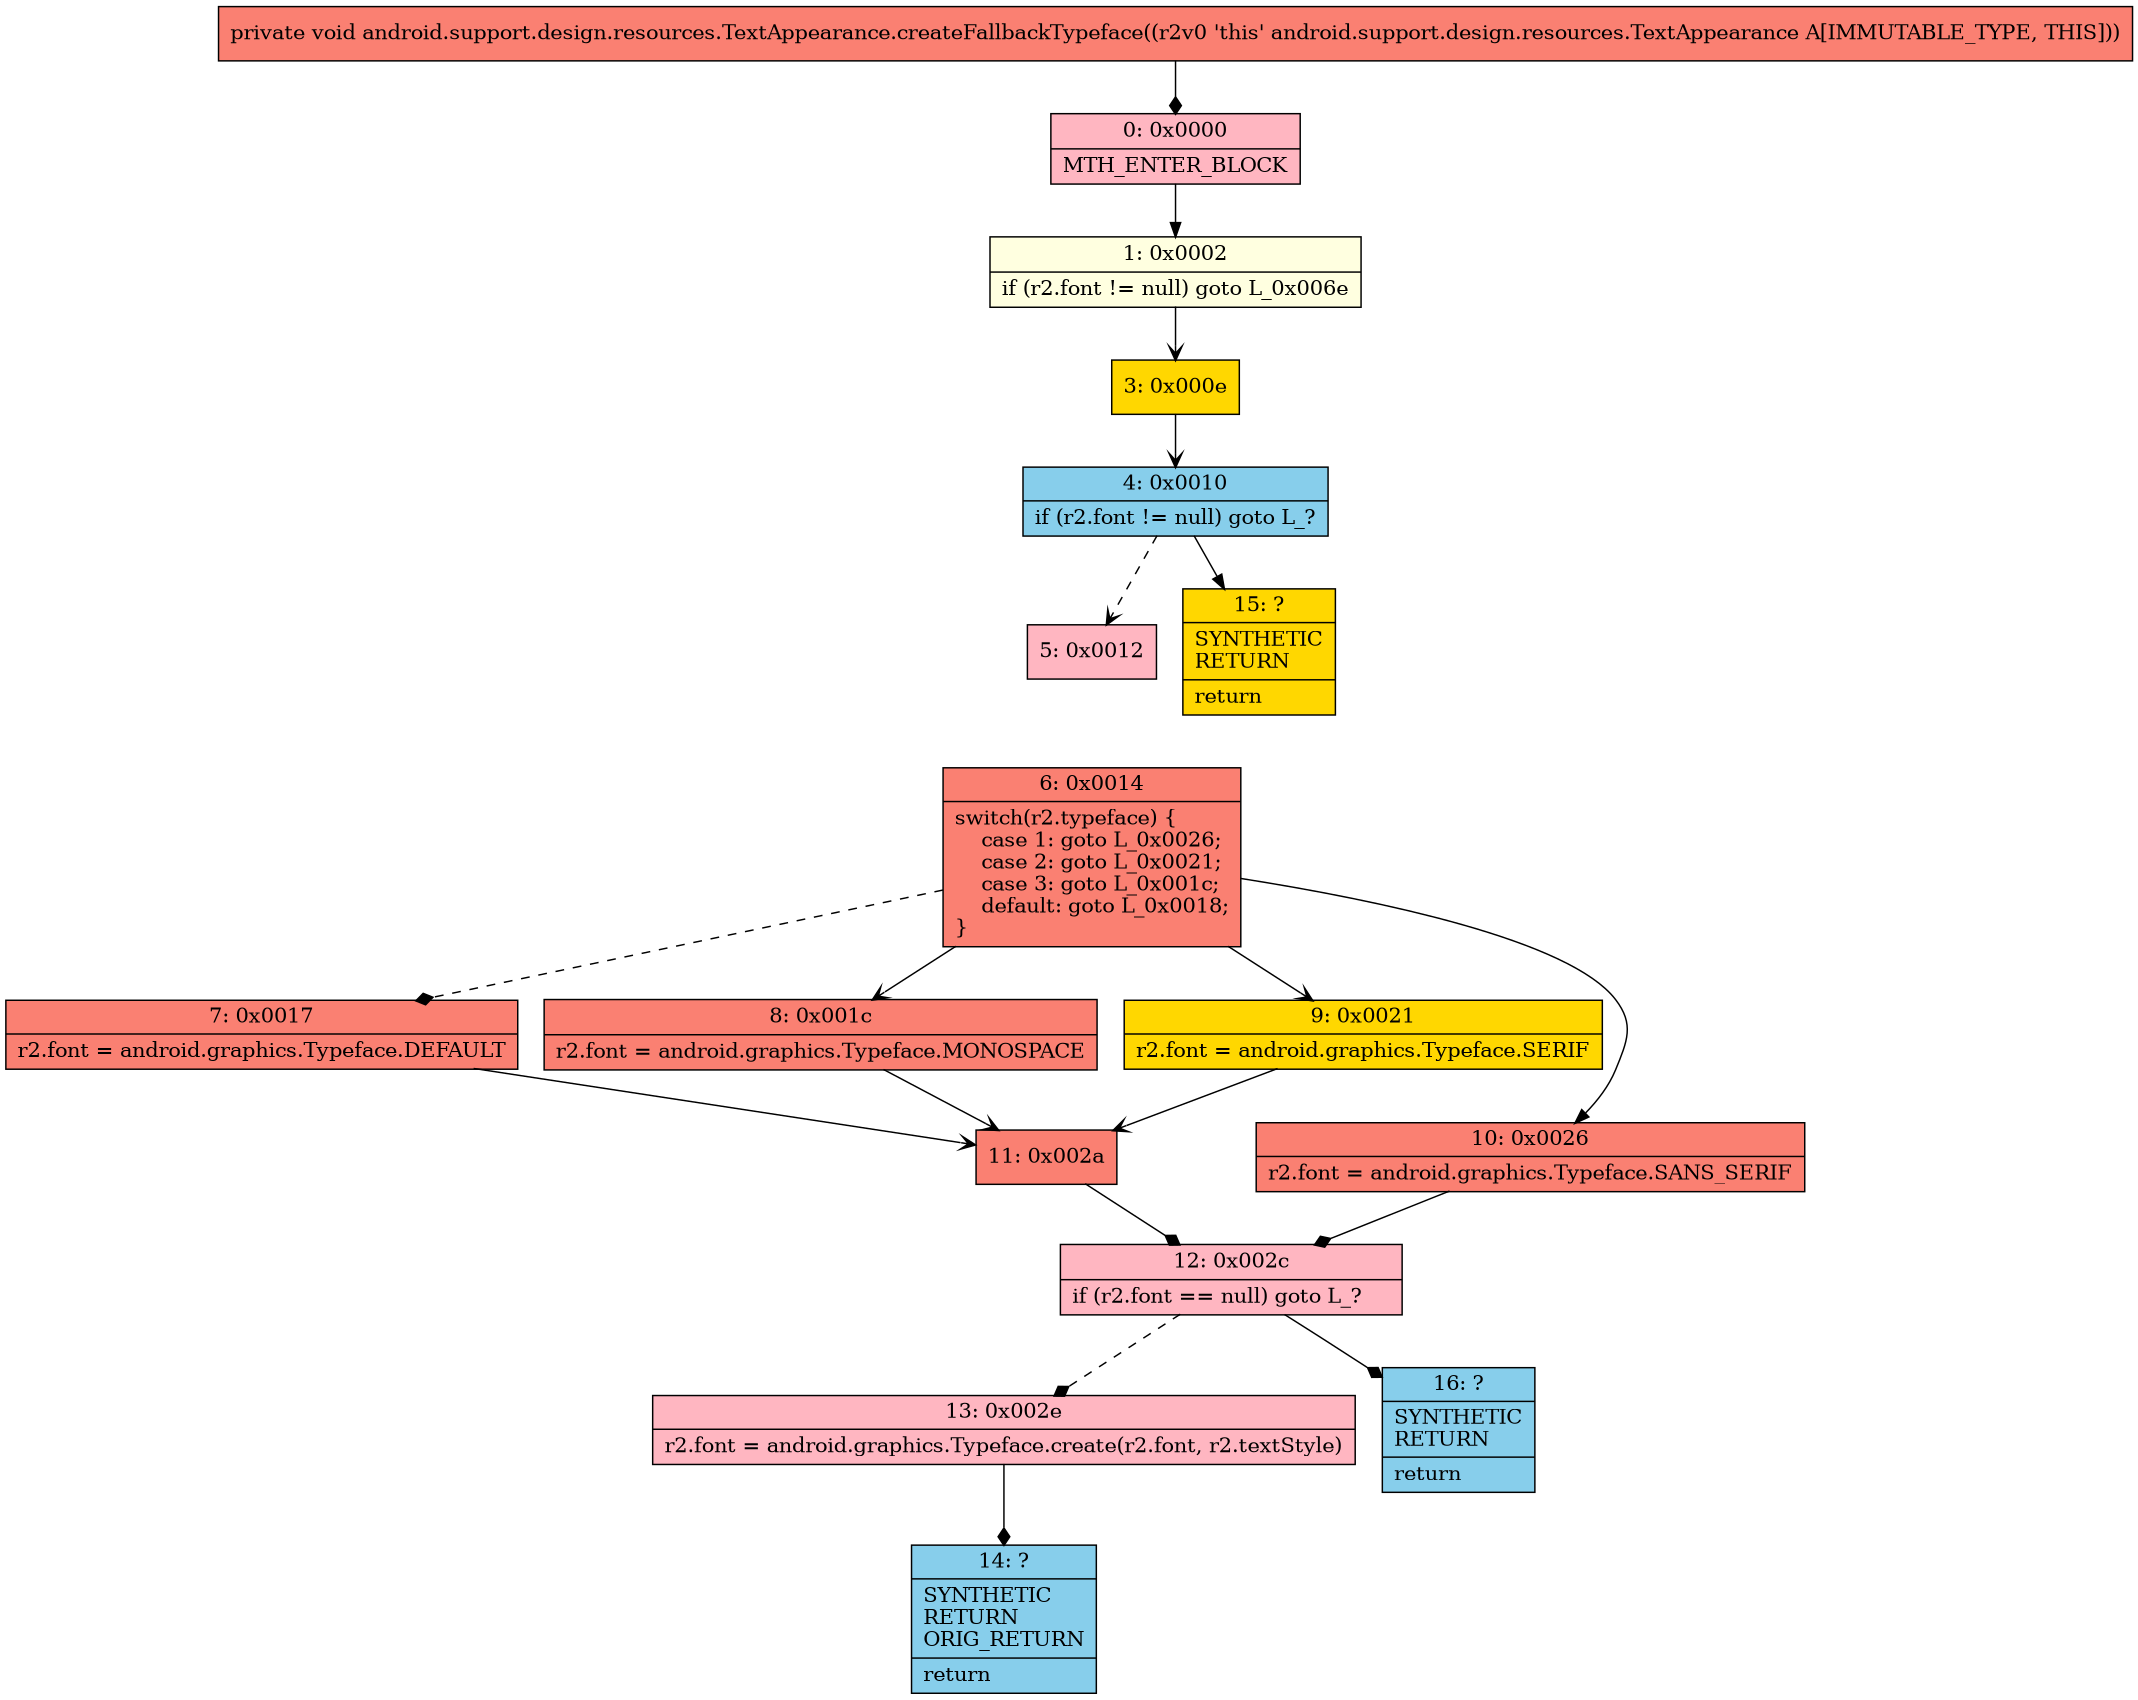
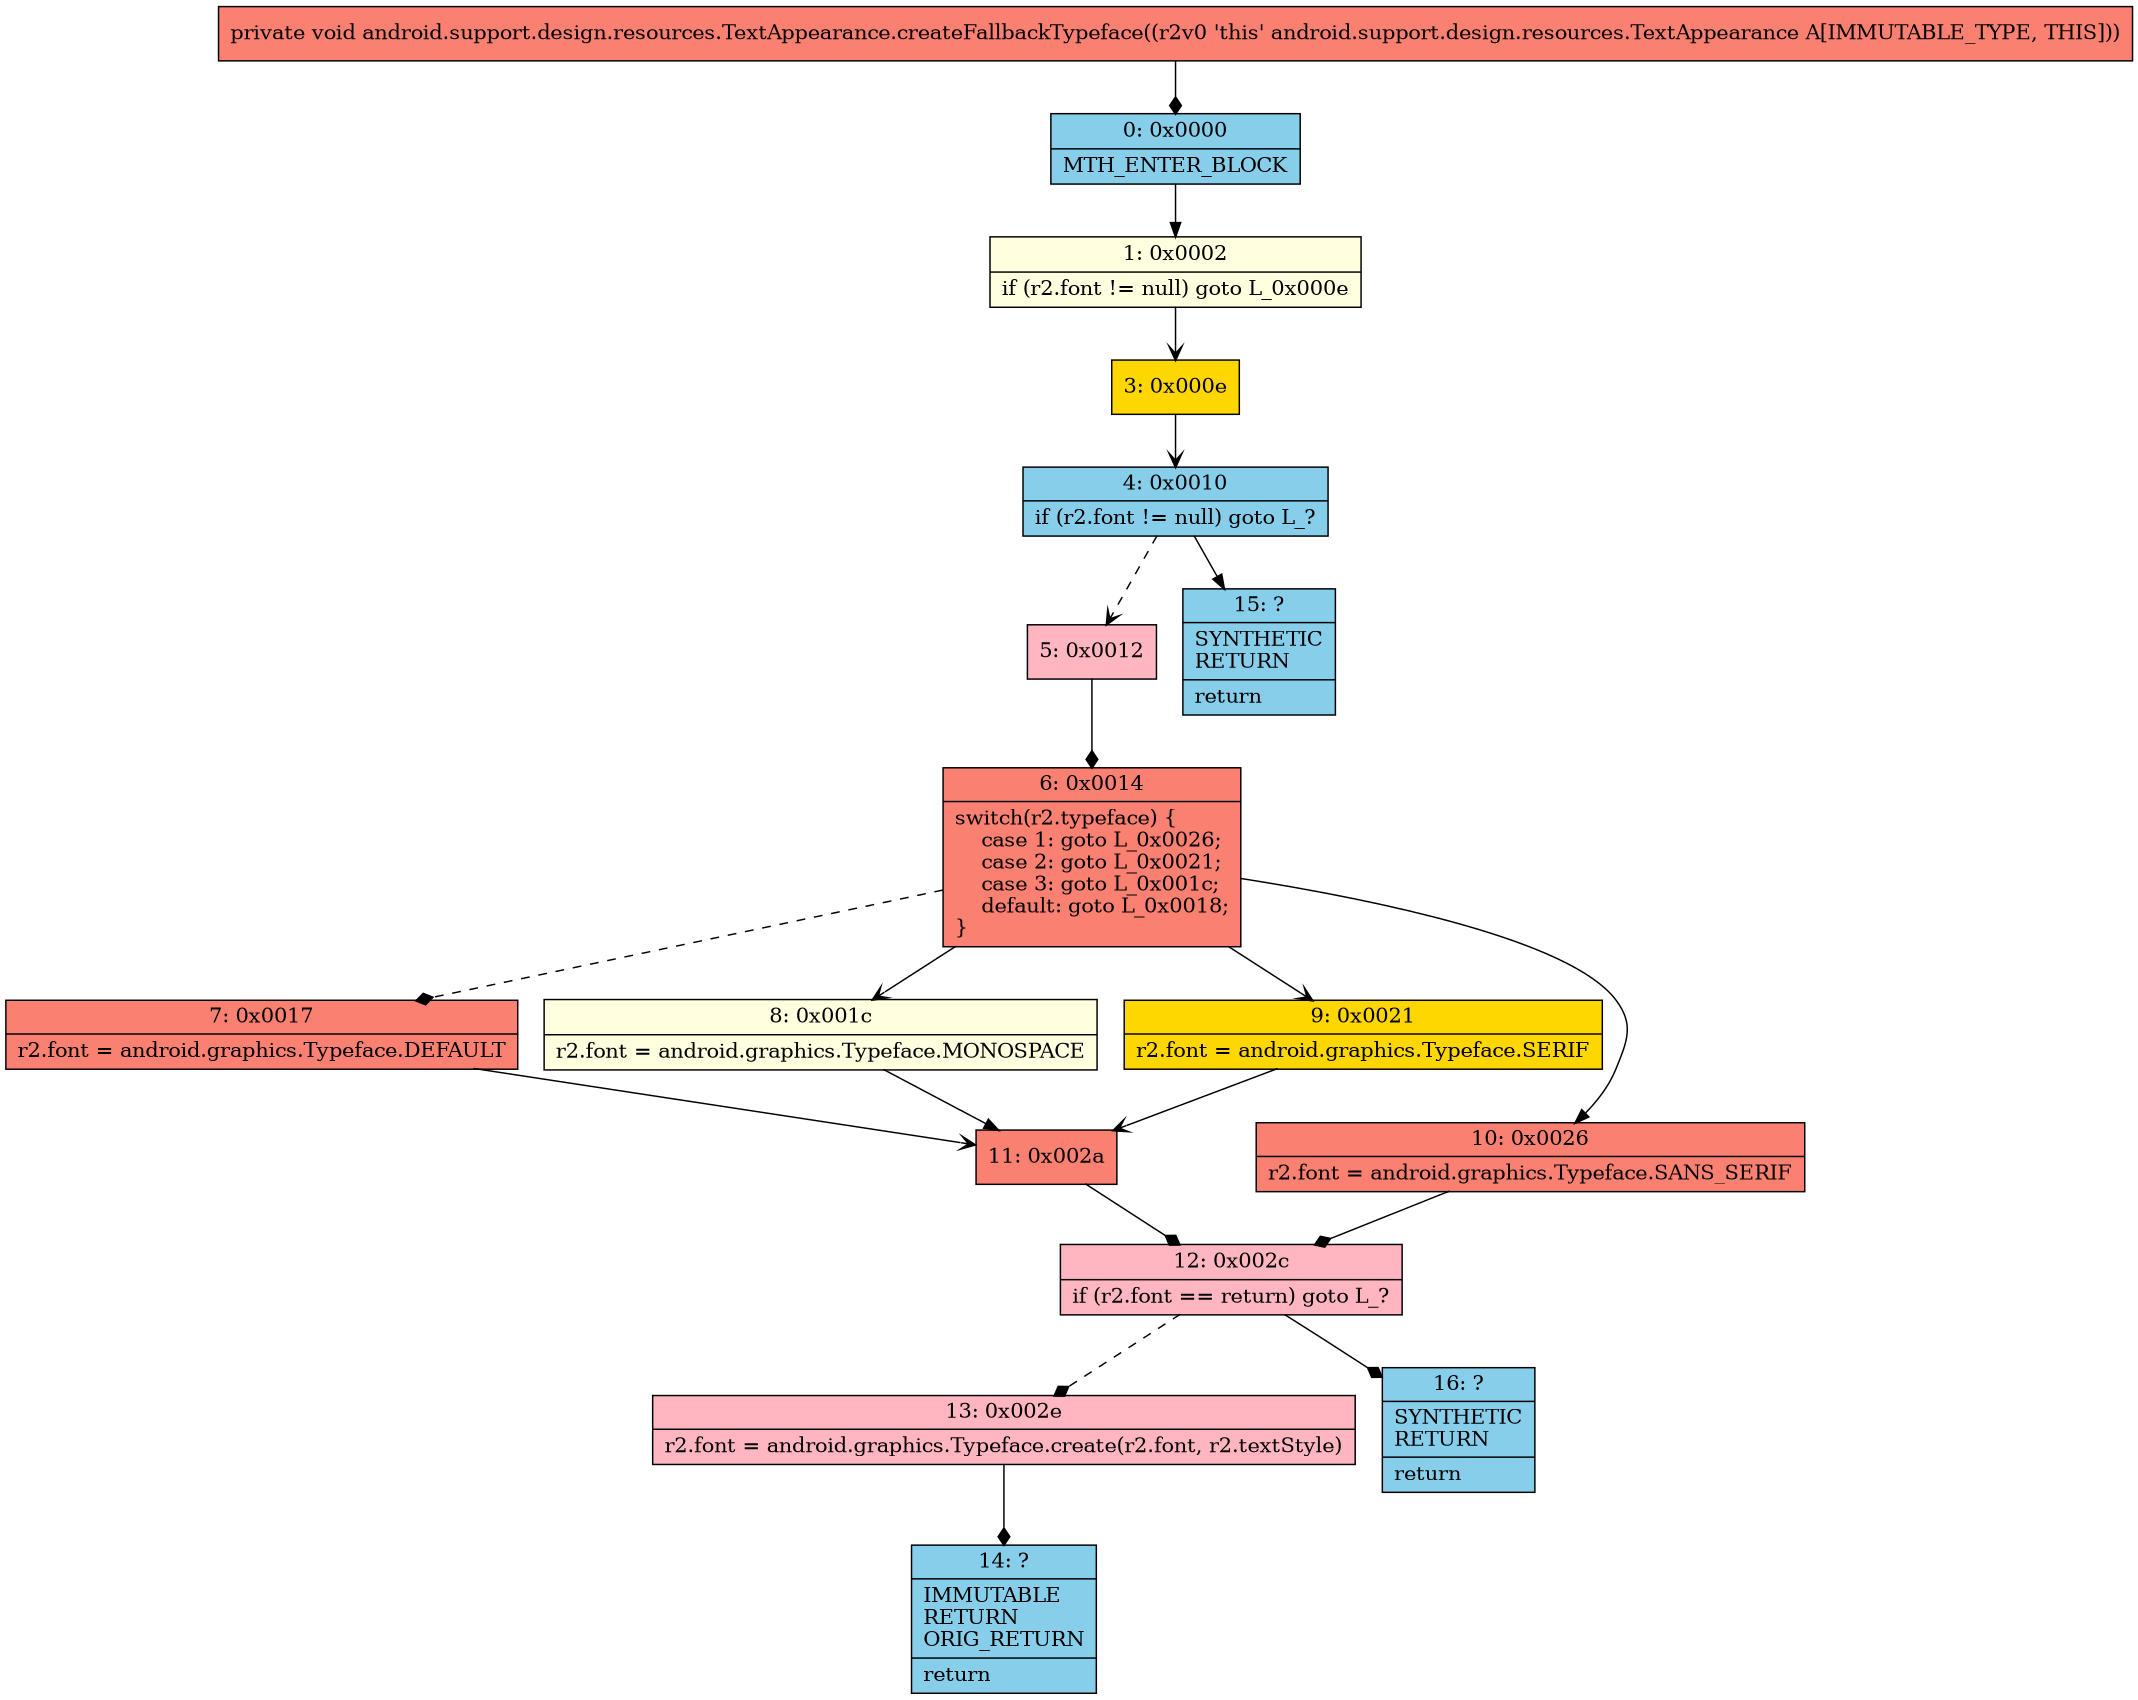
node "0: 0x0000": fillcolor lightpink -> skyblue
node "1: 0x0002": text "if (r2.font != null) goto L_0x006e" -> "if (r2.font != null) goto L_0x000e"
node "15: ?": fillcolor gold -> skyblue
edge "5: 0x0012" -> "6: 0x0014": added
node "8: 0x001c": fillcolor salmon -> lightyellow
edge "8: 0x001c" -> "11: 0x002a": arrowhead vee -> normal
node "12: 0x002c": text "if (r2.font == null) goto L_?" -> "if (r2.font == return) goto L_?"
node "14: ?": text "SYNTHETIC" -> "IMMUTABLE"
